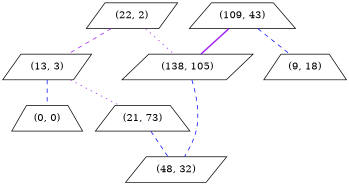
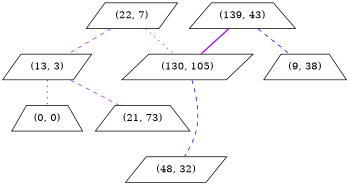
node "(22, 2)": label "(22, 2)" -> "(22, 7)"
node "(109, 43)": label "(109, 43)" -> "(139, 43)"
node "(138, 105)": label "(138, 105)" -> "(130, 105)"
node "(9, 18)": label "(9, 18)" -> "(9, 38)"
edge "(13, 3)" -- "(0, 0)": style dashed -> dotted
edge "(13, 3)" -- "(21, 73)": style dotted -> dashed
edge "(21, 73)" -- "(48, 32)": removed
